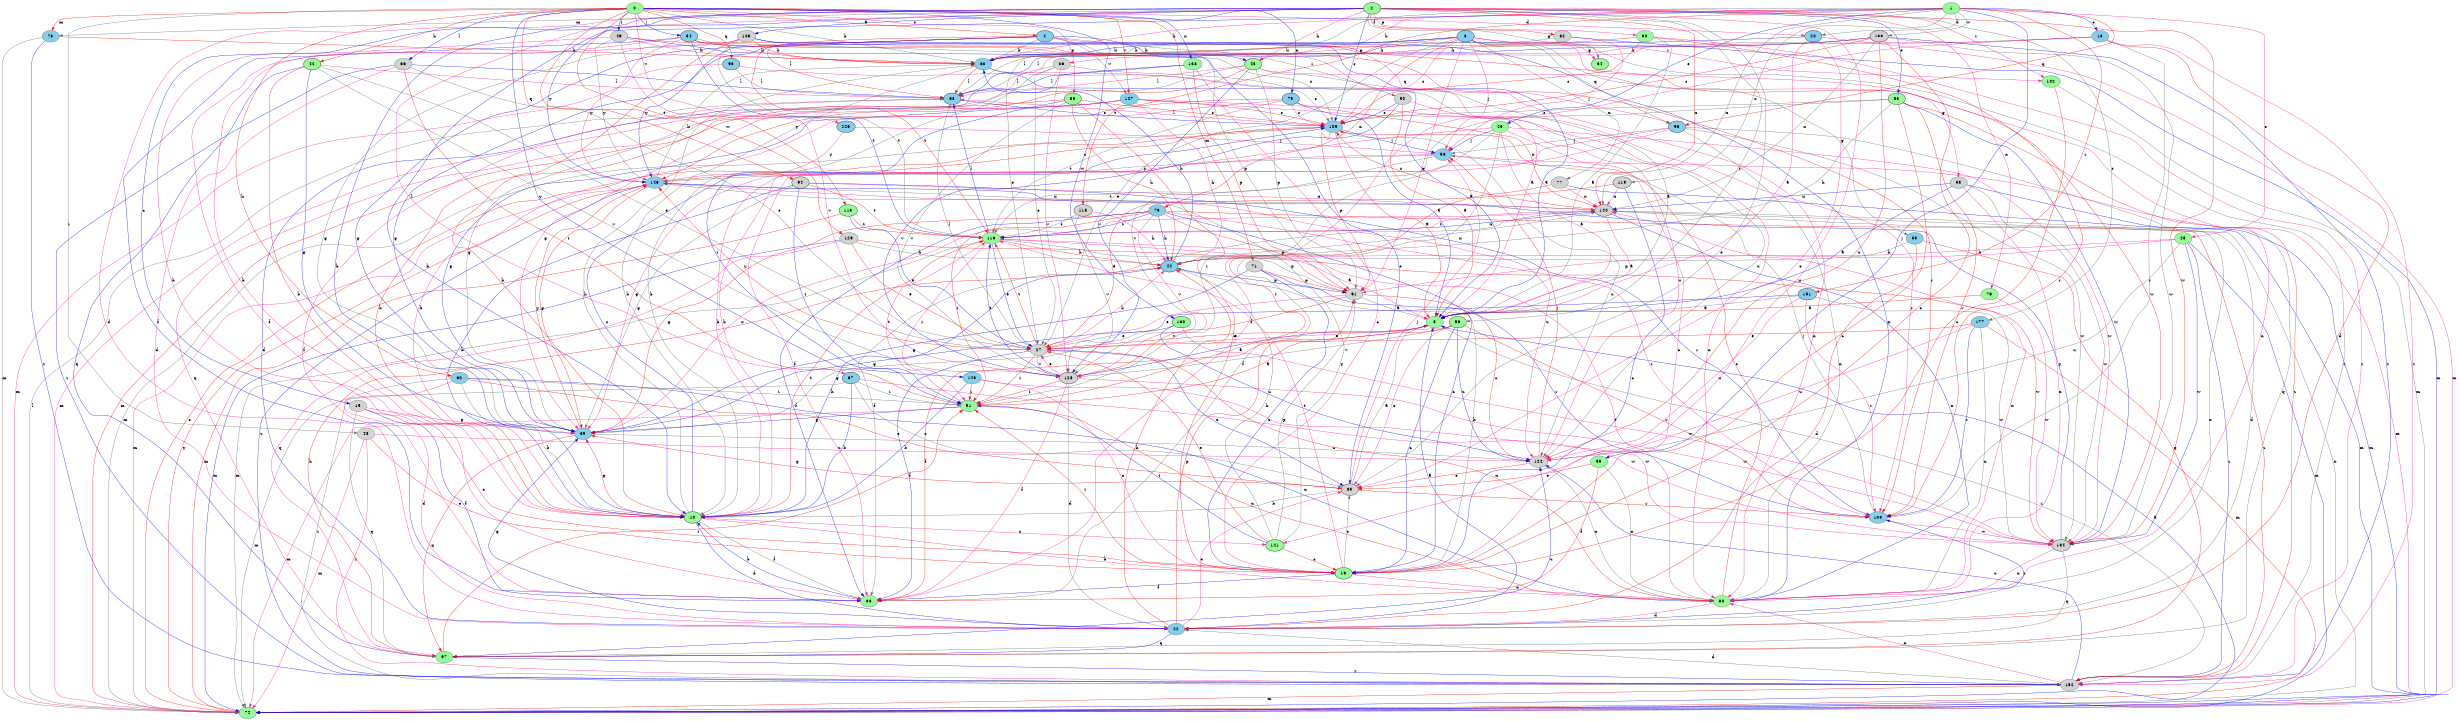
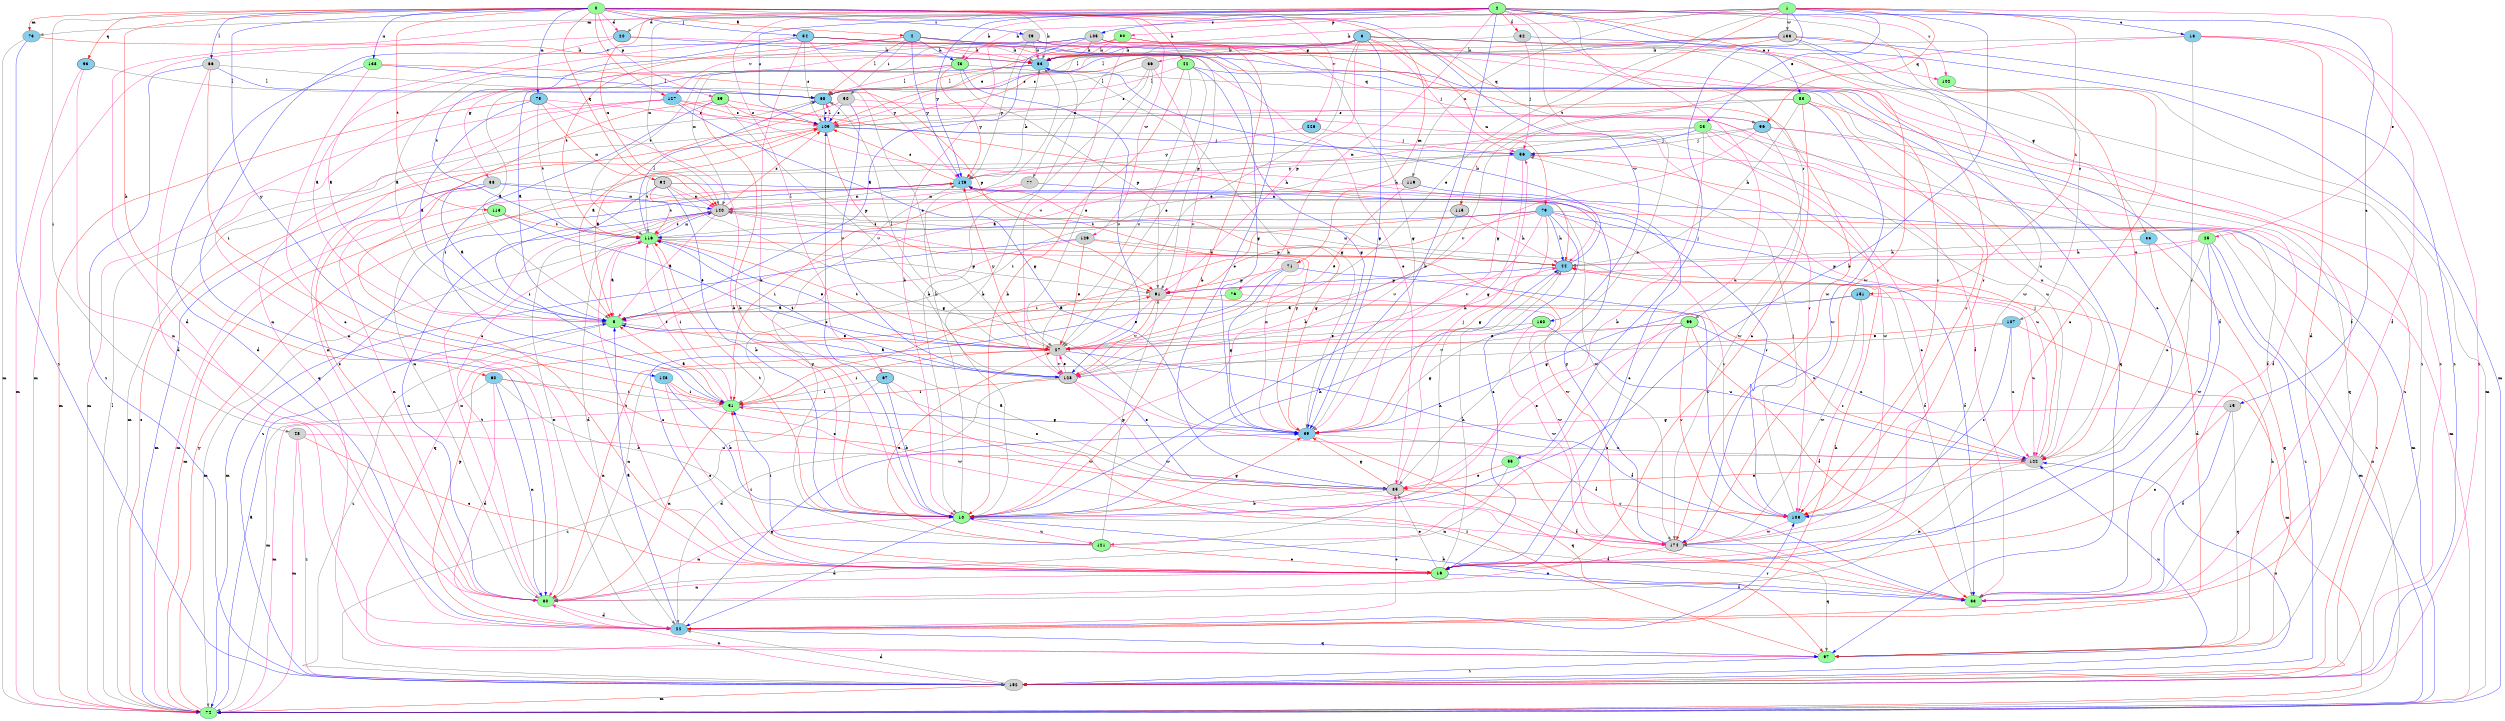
node "34": removed
edge "90" -> "109": label "s" -> "e"
edge "0" -> "129": color red -> deeppink
node "177": label "177" -> "107"
edge "133" -> "16": color red -> blue
node "134": label "134" -> "174"
edge "10" -> "80": label "b" -> "n"
